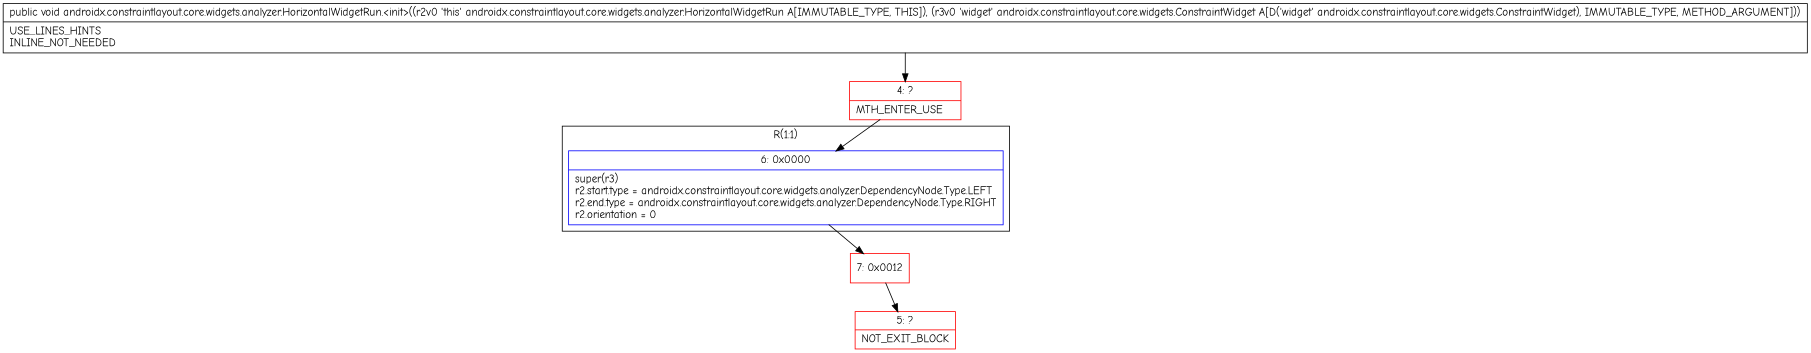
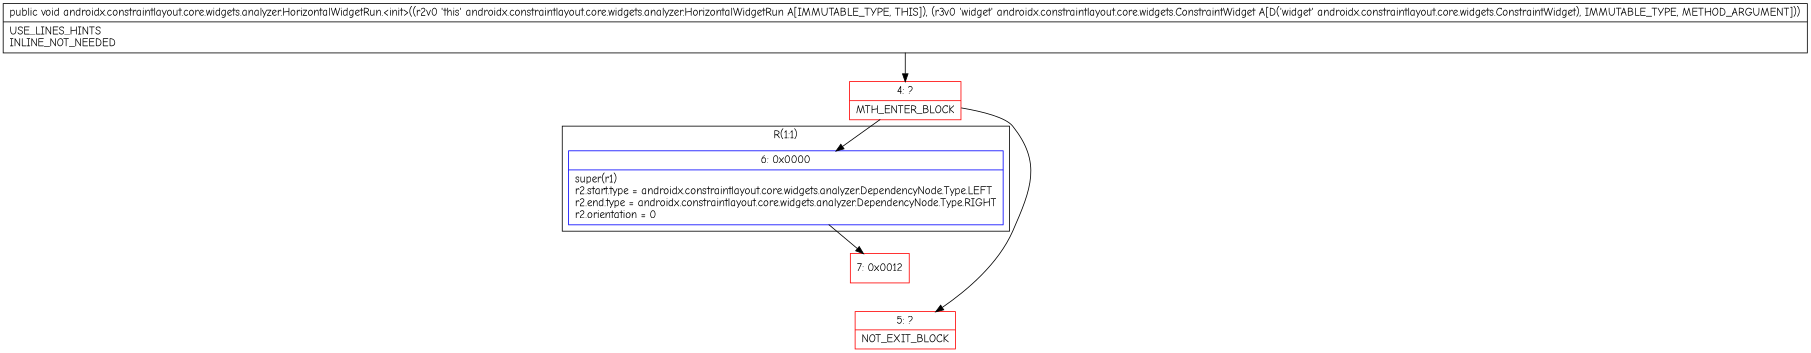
node "4: ?": text "MTH_ENTER_USE" -> "MTH_ENTER_BLOCK"
node "6: 0x0000": text "super(r3)" -> "super(r1)"
edge "7: 0x0012" -> "5: ?": now "4: ?" -> "5: ?"
